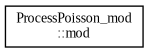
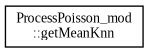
node "ProcessPoisson_mod ::mod": label "ProcessPoisson_mod ::mod" -> "ProcessPoisson_mod ::getMeanKnn"
